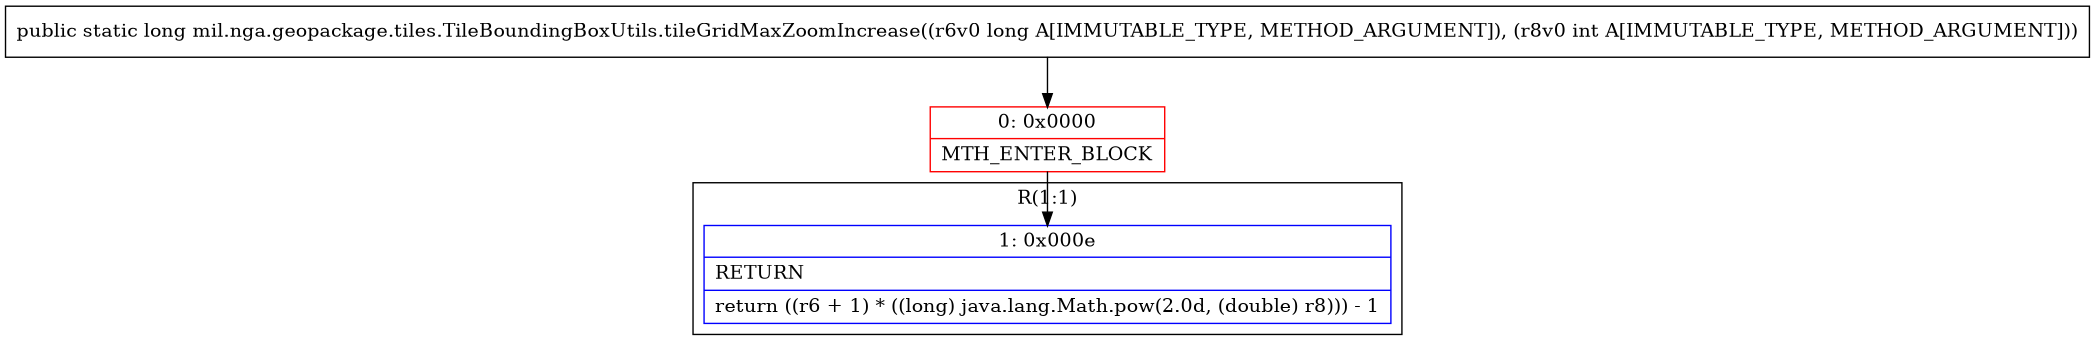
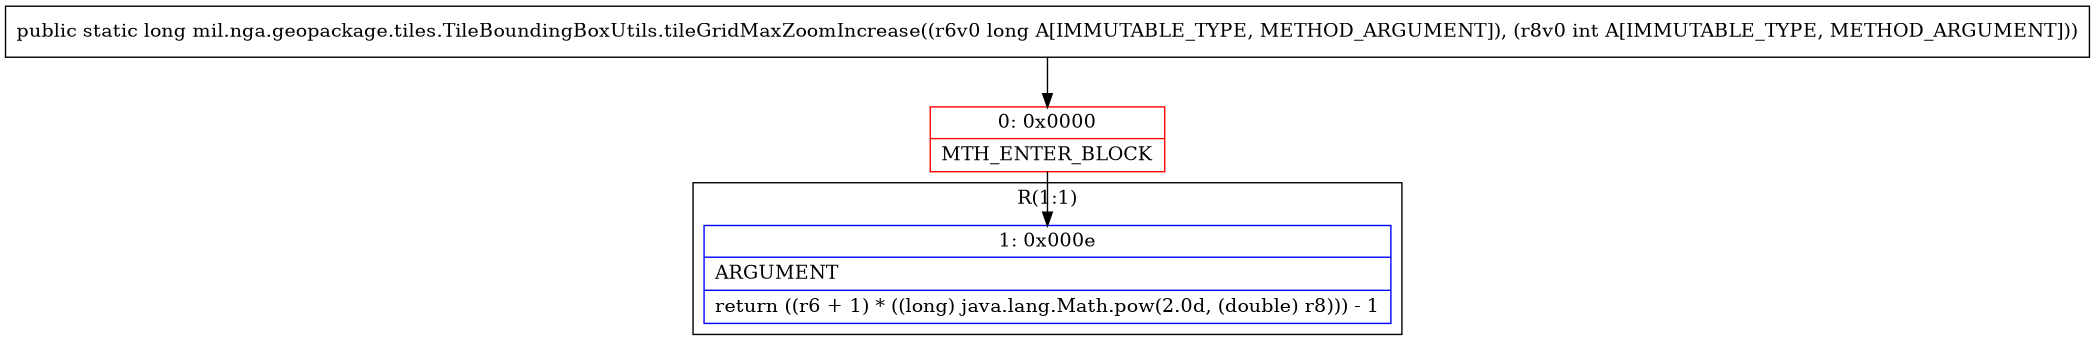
node "1: 0x000e": text "RETURN" -> "ARGUMENT"
